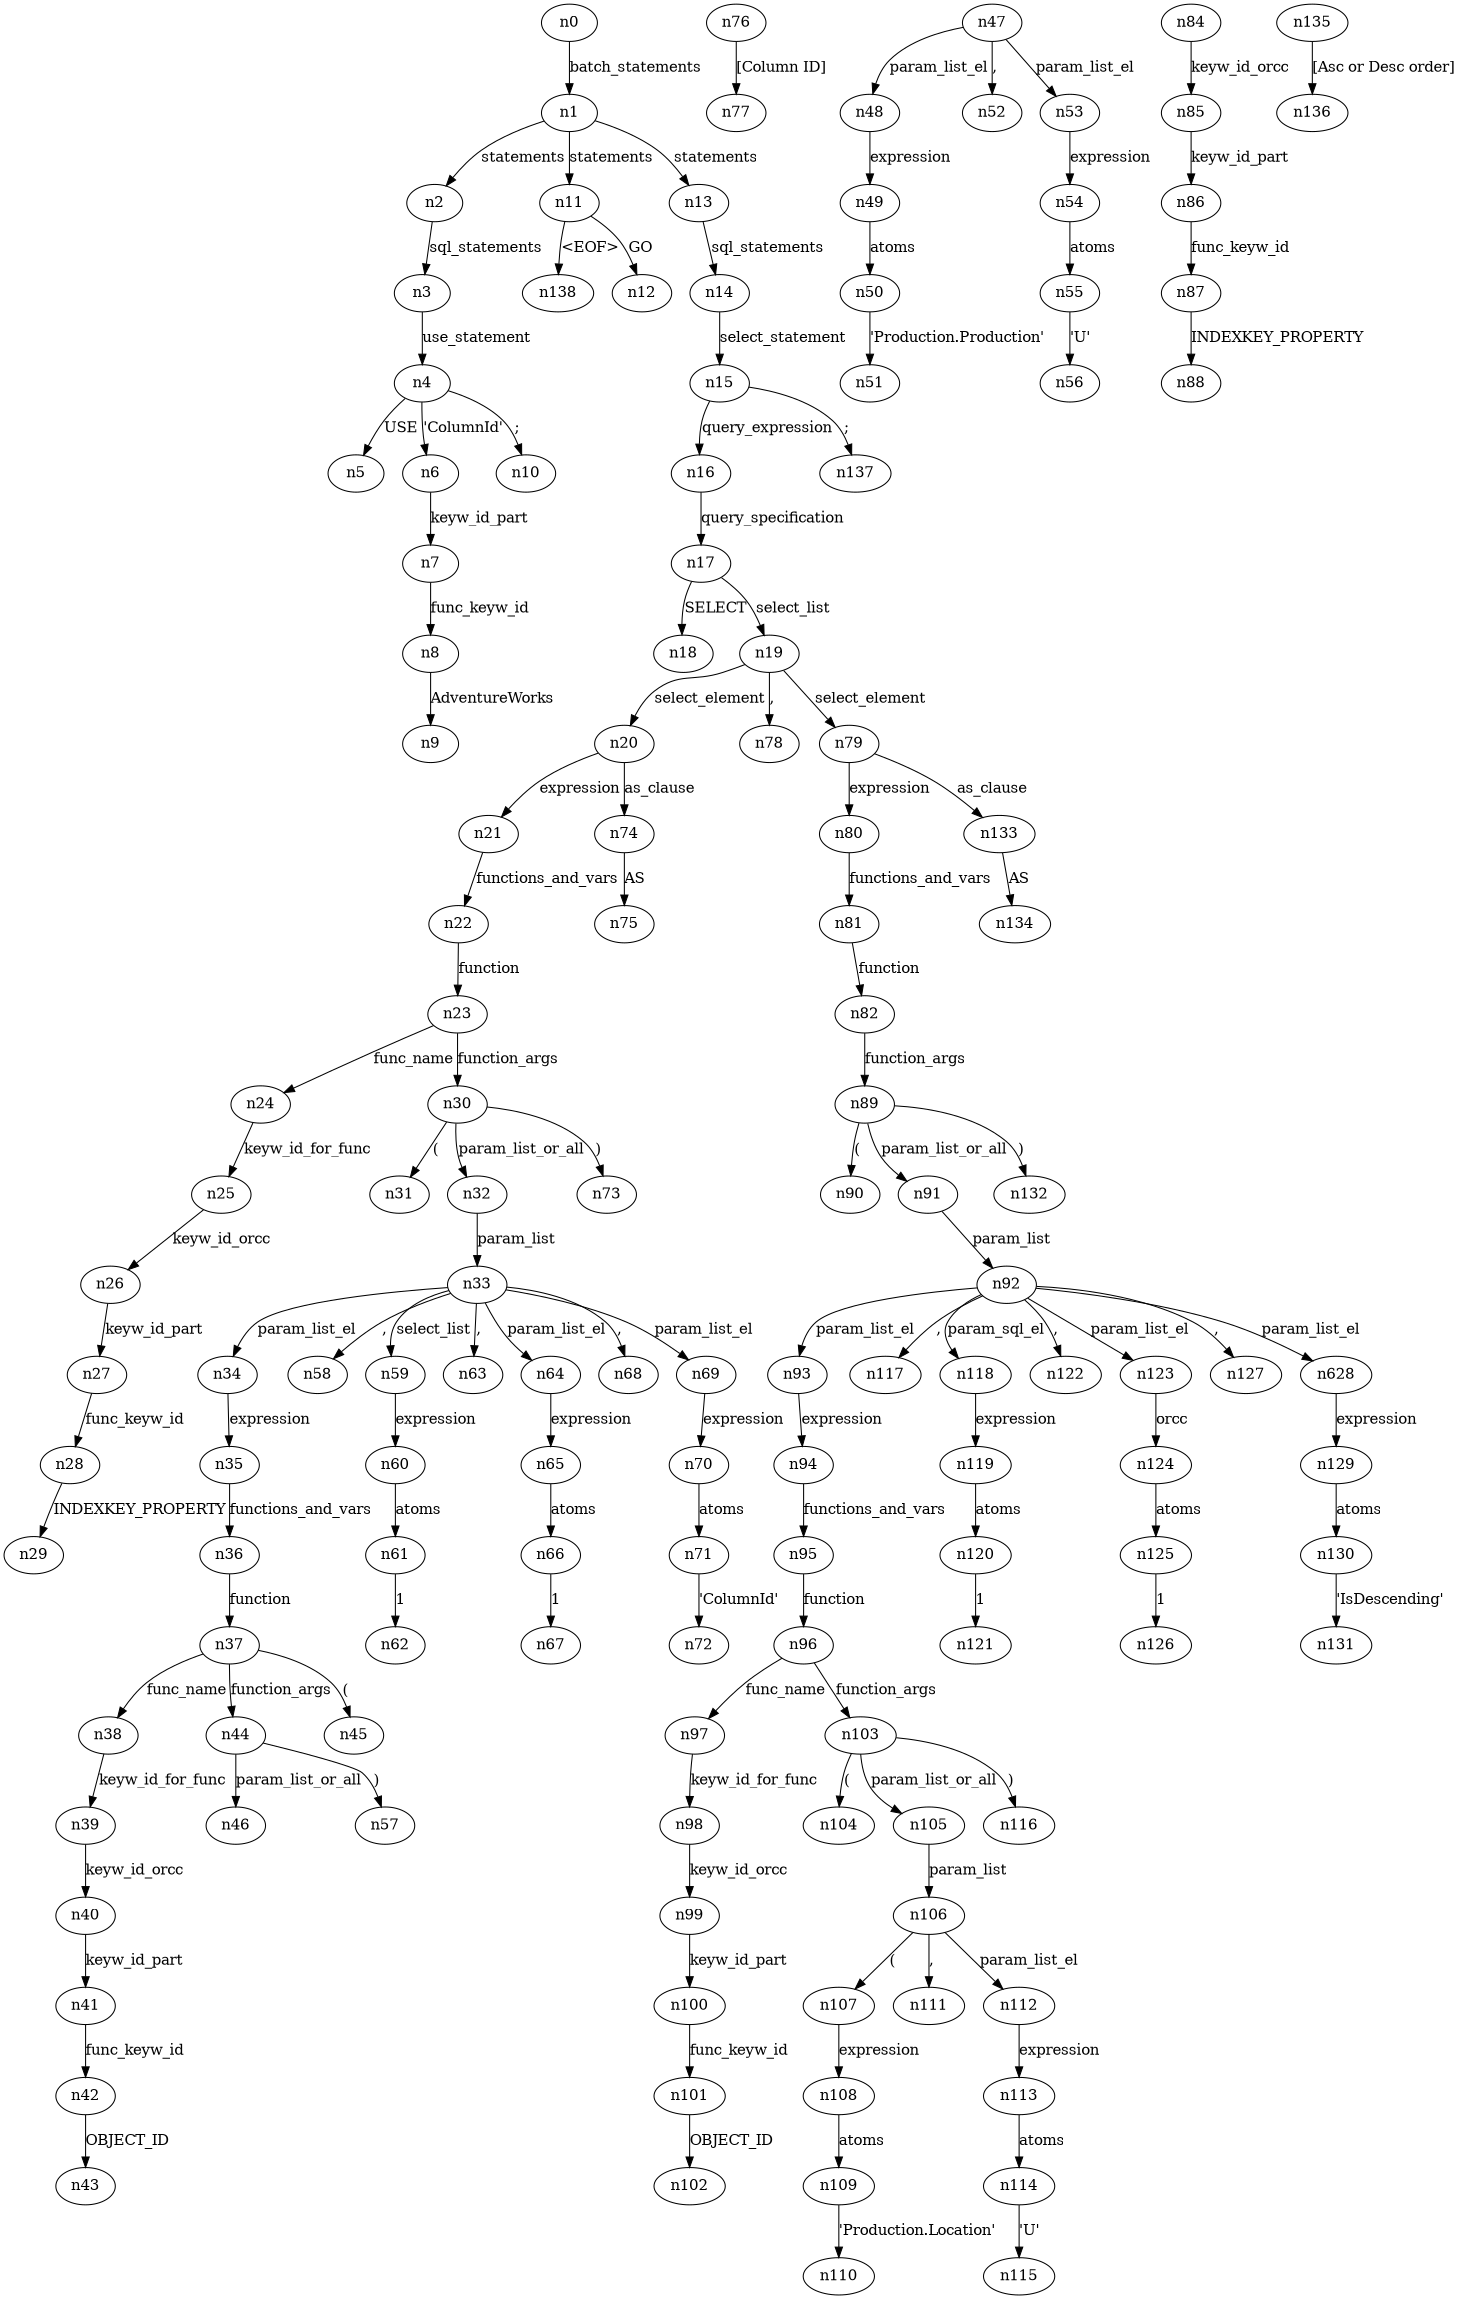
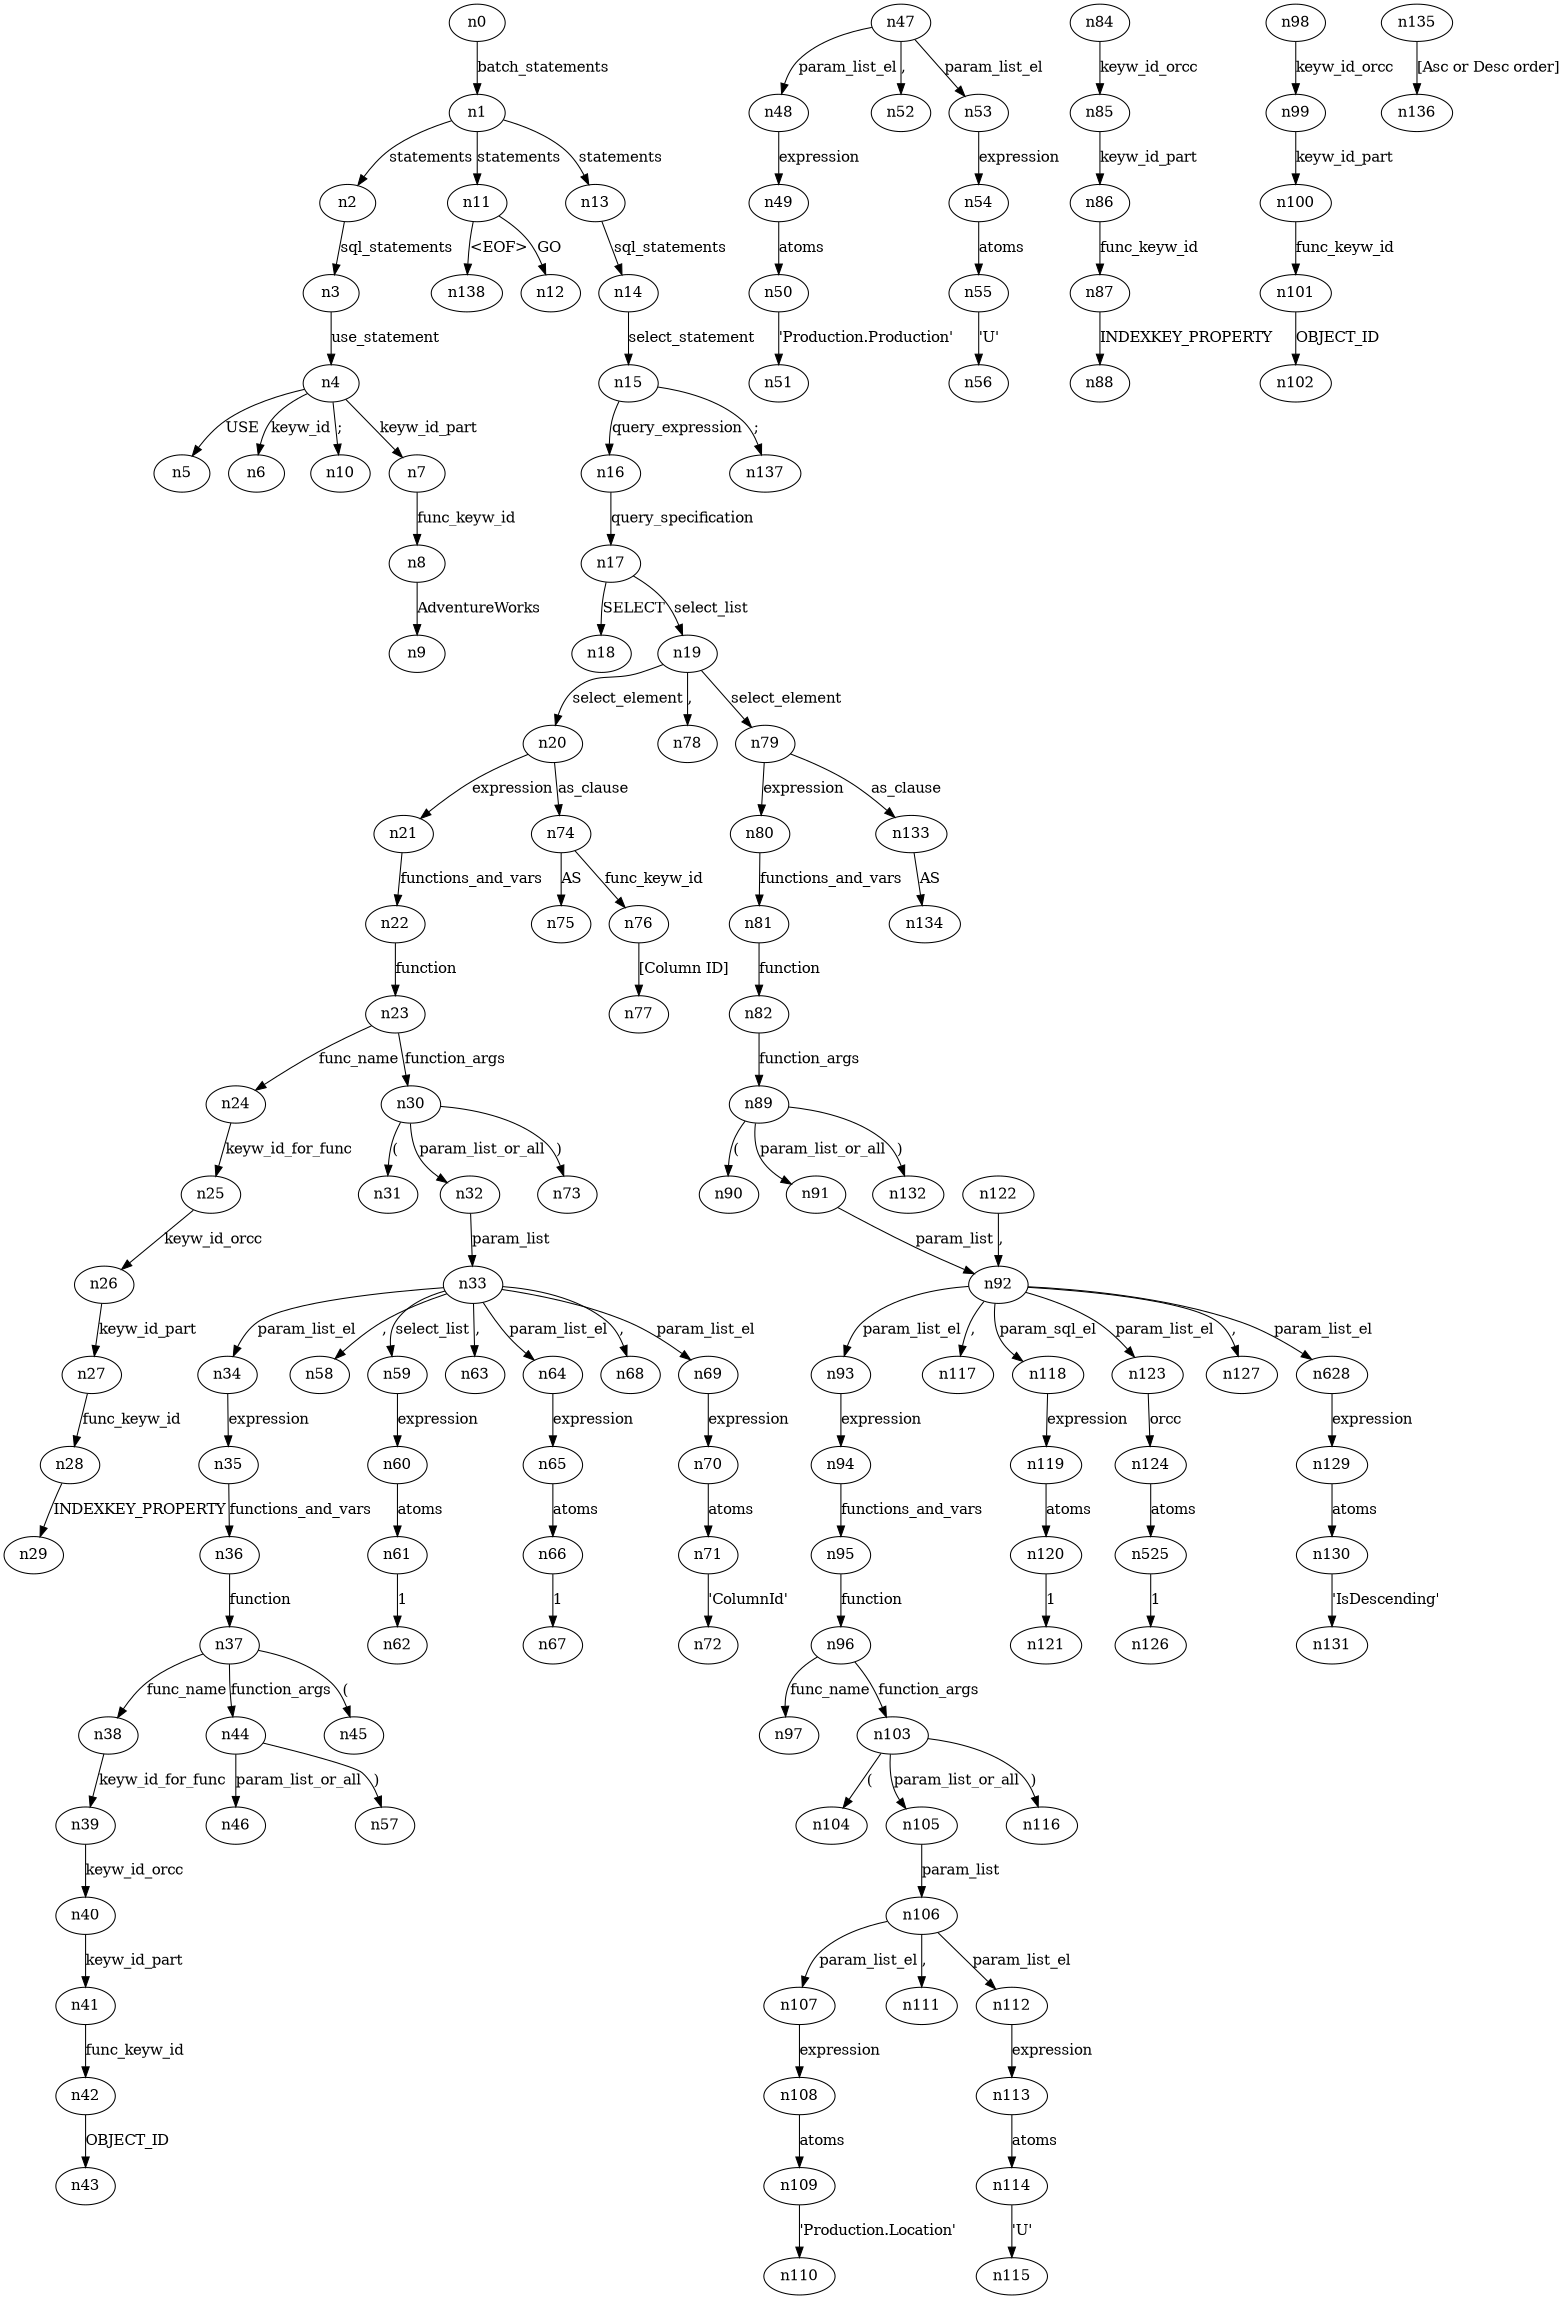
edge "n4" -> "n6": label "'ColumnId'" -> "keyw_id"
edge "n6" -> "n7": now "n4" -> "n7"
edge "n74" -> "n76": added, label "func_keyw_id"
edge "n92" -> "n122": reversed
node "n125": label "n125" -> "n525"
edge "n97" -> "n98": removed, label "keyw_id_for_func"
edge "n106" -> "n107": label "(" -> "param_list_el"
